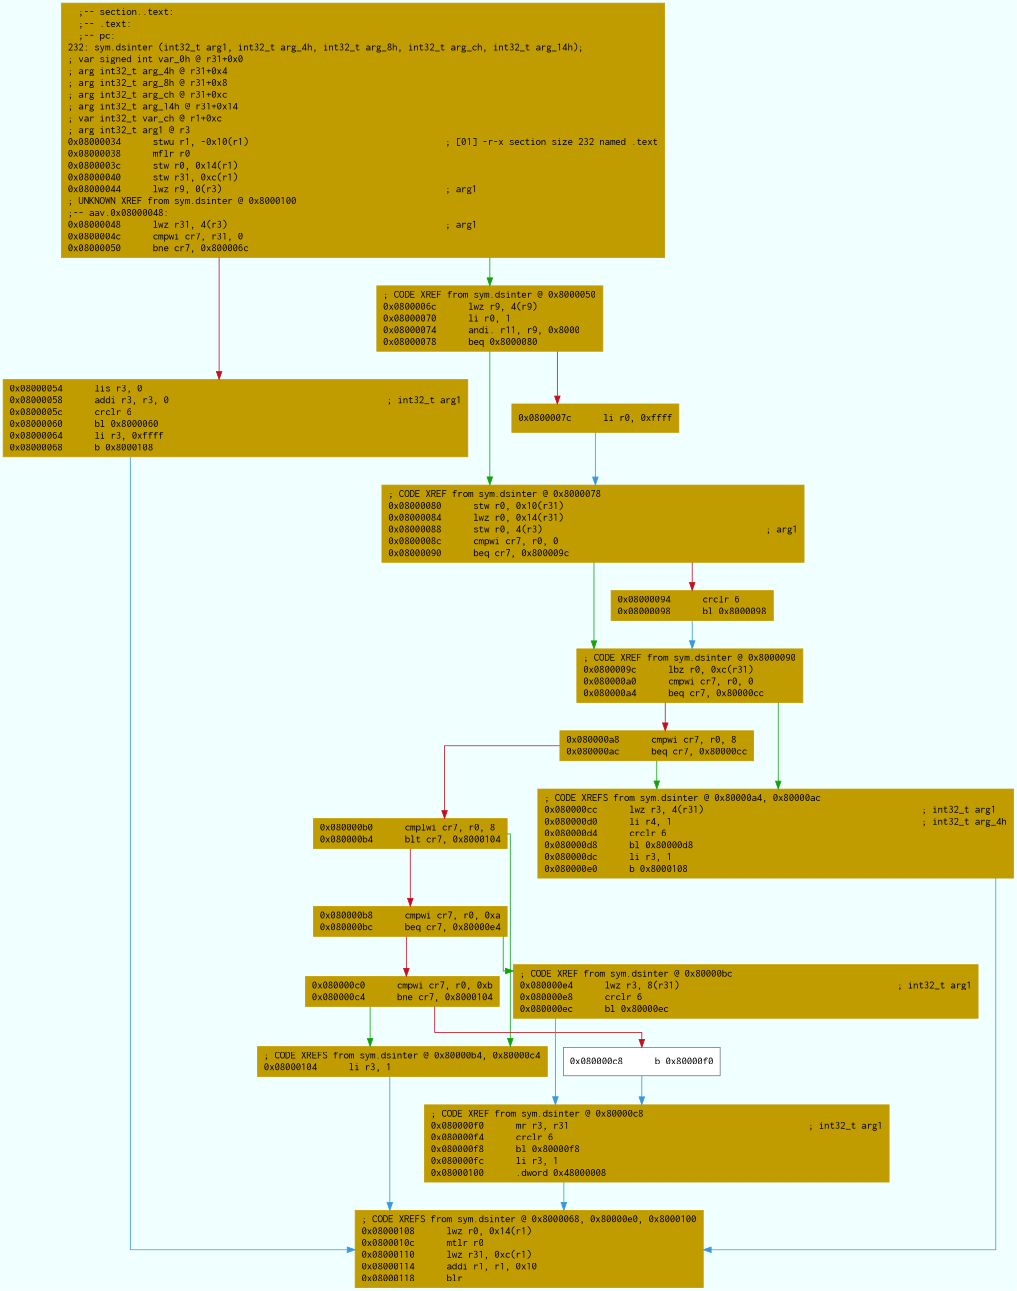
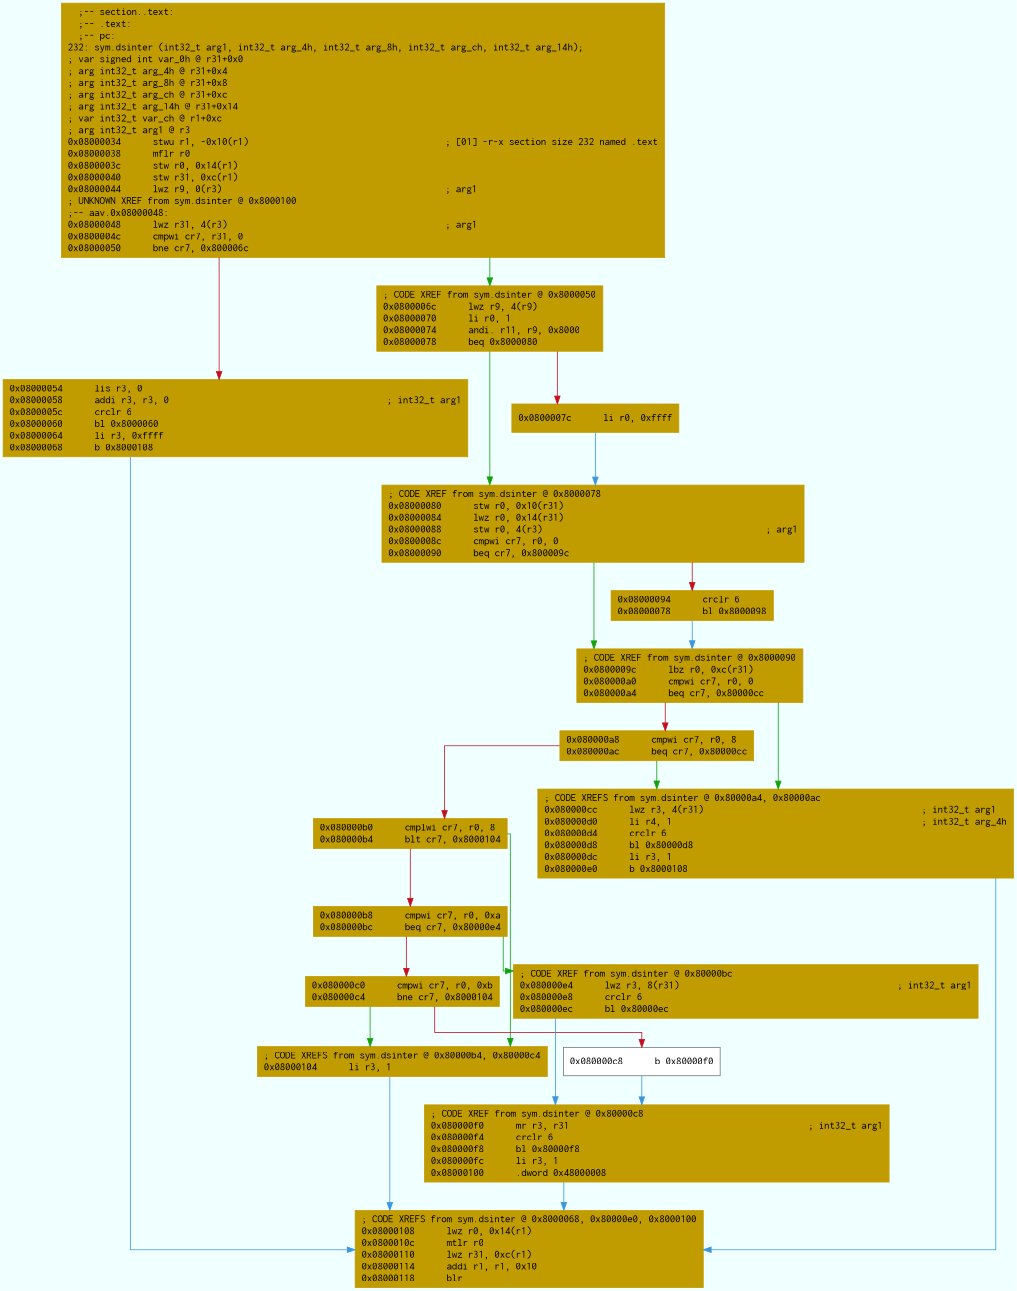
node "0x08000094      crclr 6 0x08000098      bl 0x8000098": label "0x08000094      crclr 6 0x08000098      bl 0x8000098" -> "0x08000094      crclr 6 0x08000078      bl 0x8000098"
